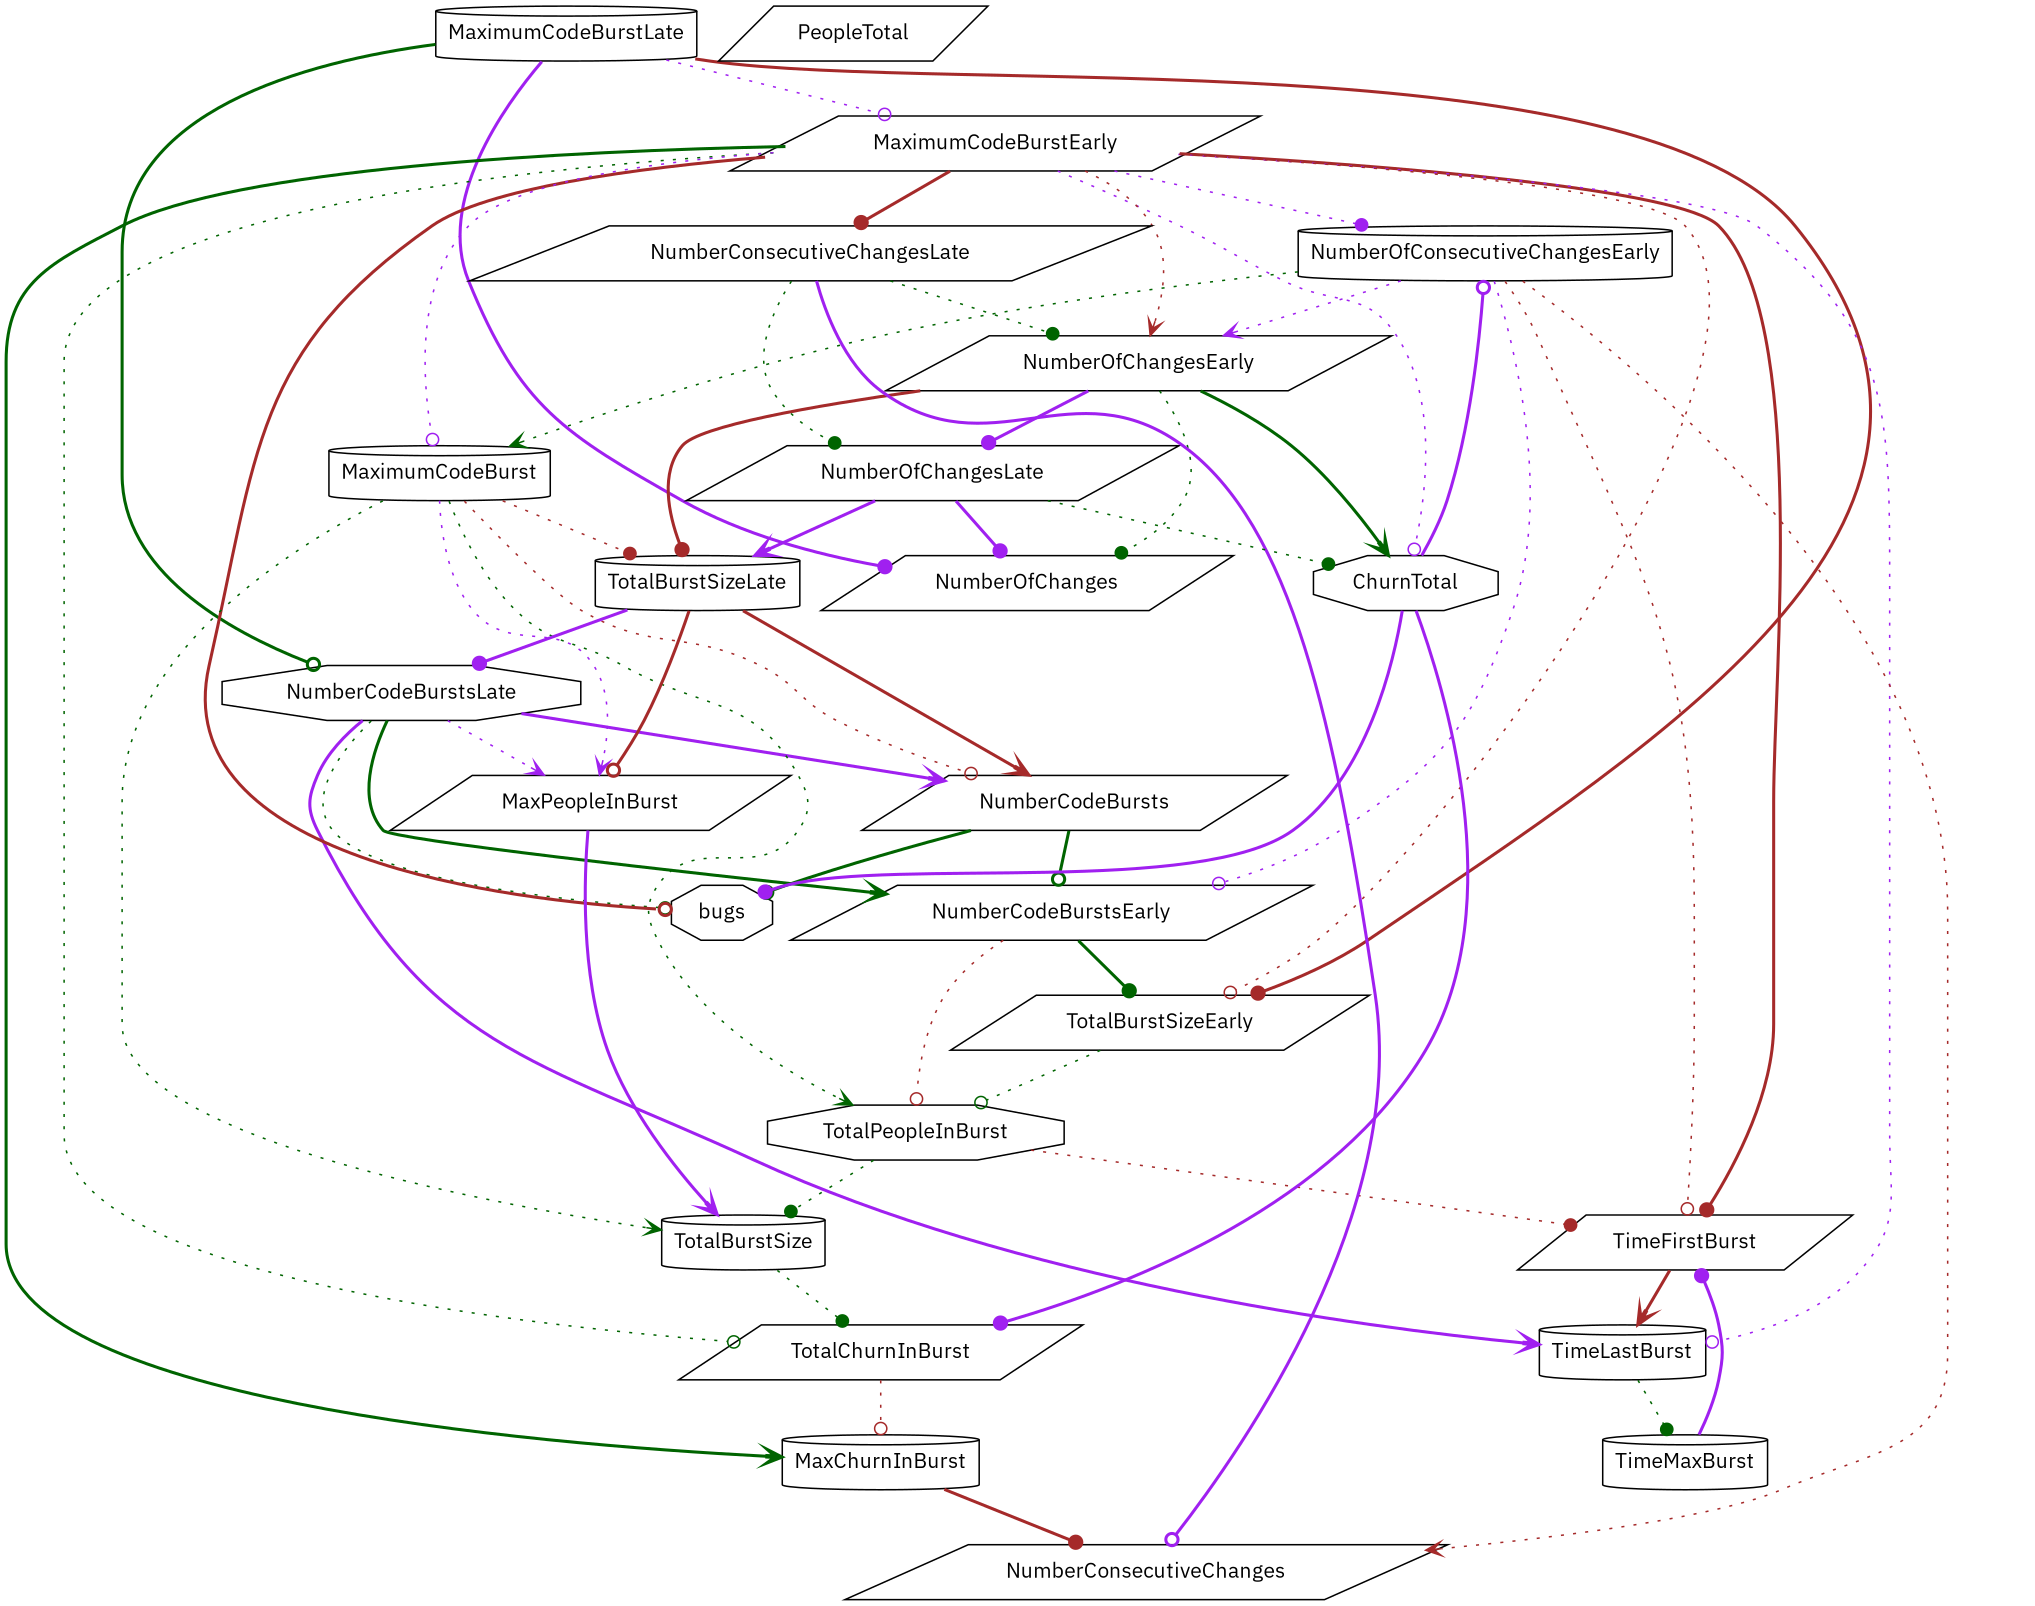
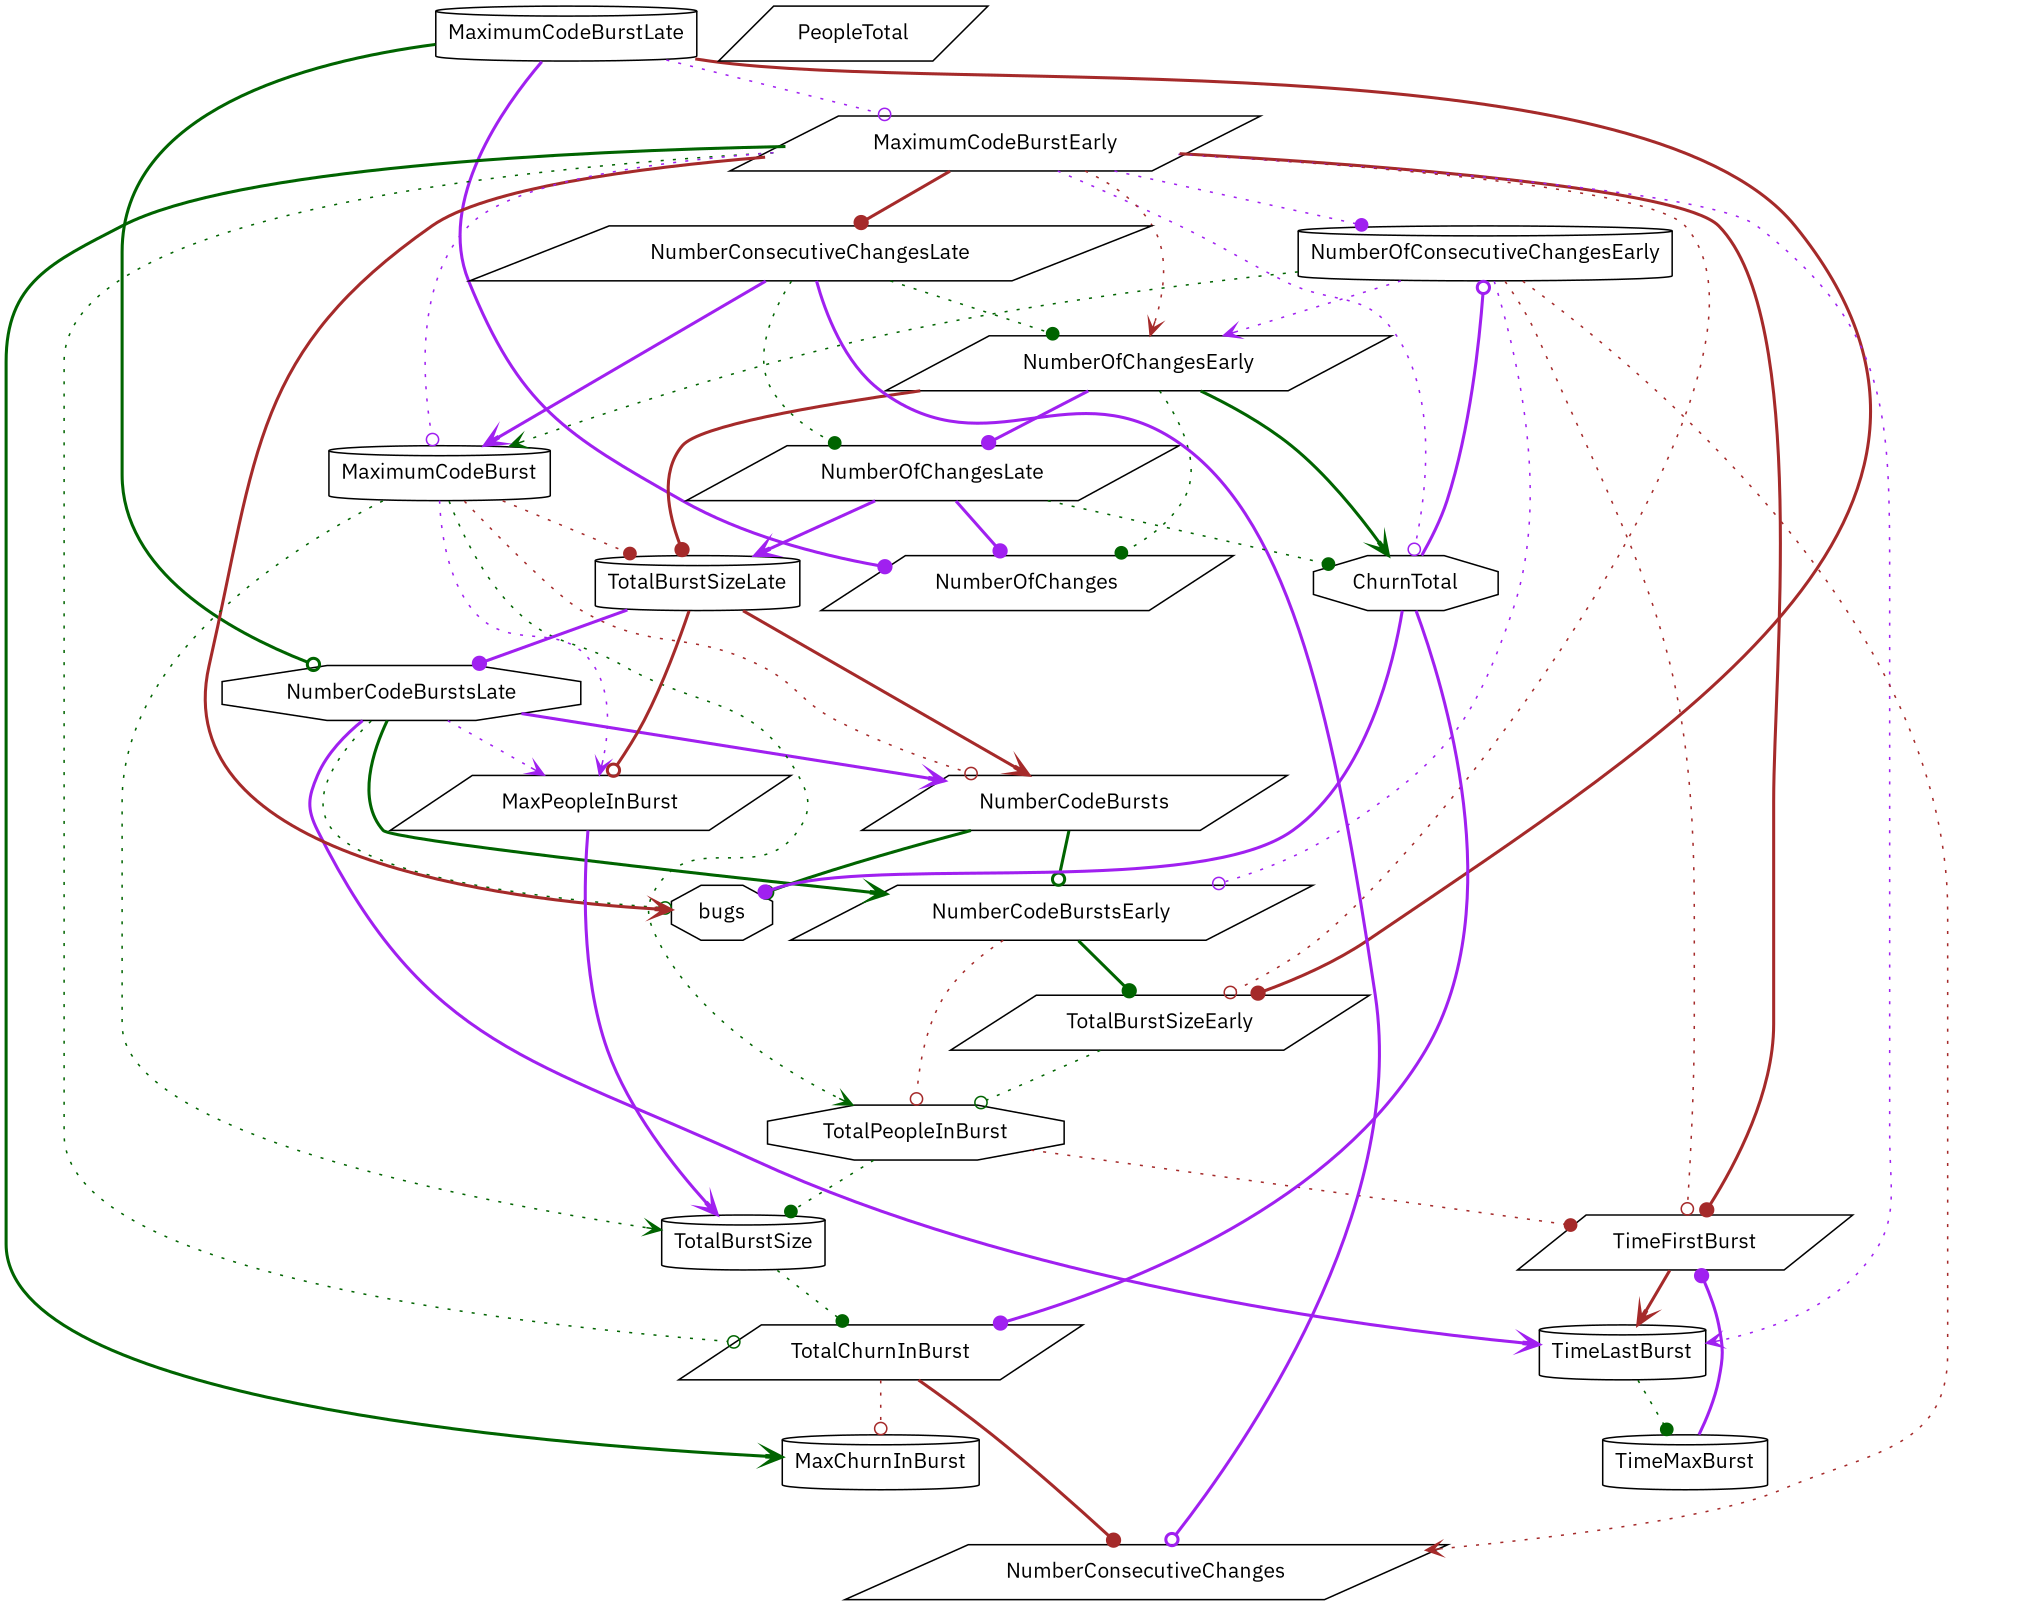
edge "NumberConsecutiveChangesLate" -> "MaximumCodeBurst": added
edge "MaximumCodeBurstEarly" -> "TimeLastBurst": arrowhead odot -> vee
edge "MaximumCodeBurstEarly" -> "bugs": arrowhead odot -> vee
edge "MaxChurnInBurst" -> "NumberConsecutiveChanges": now "TotalChurnInBurst" -> "NumberConsecutiveChanges"
